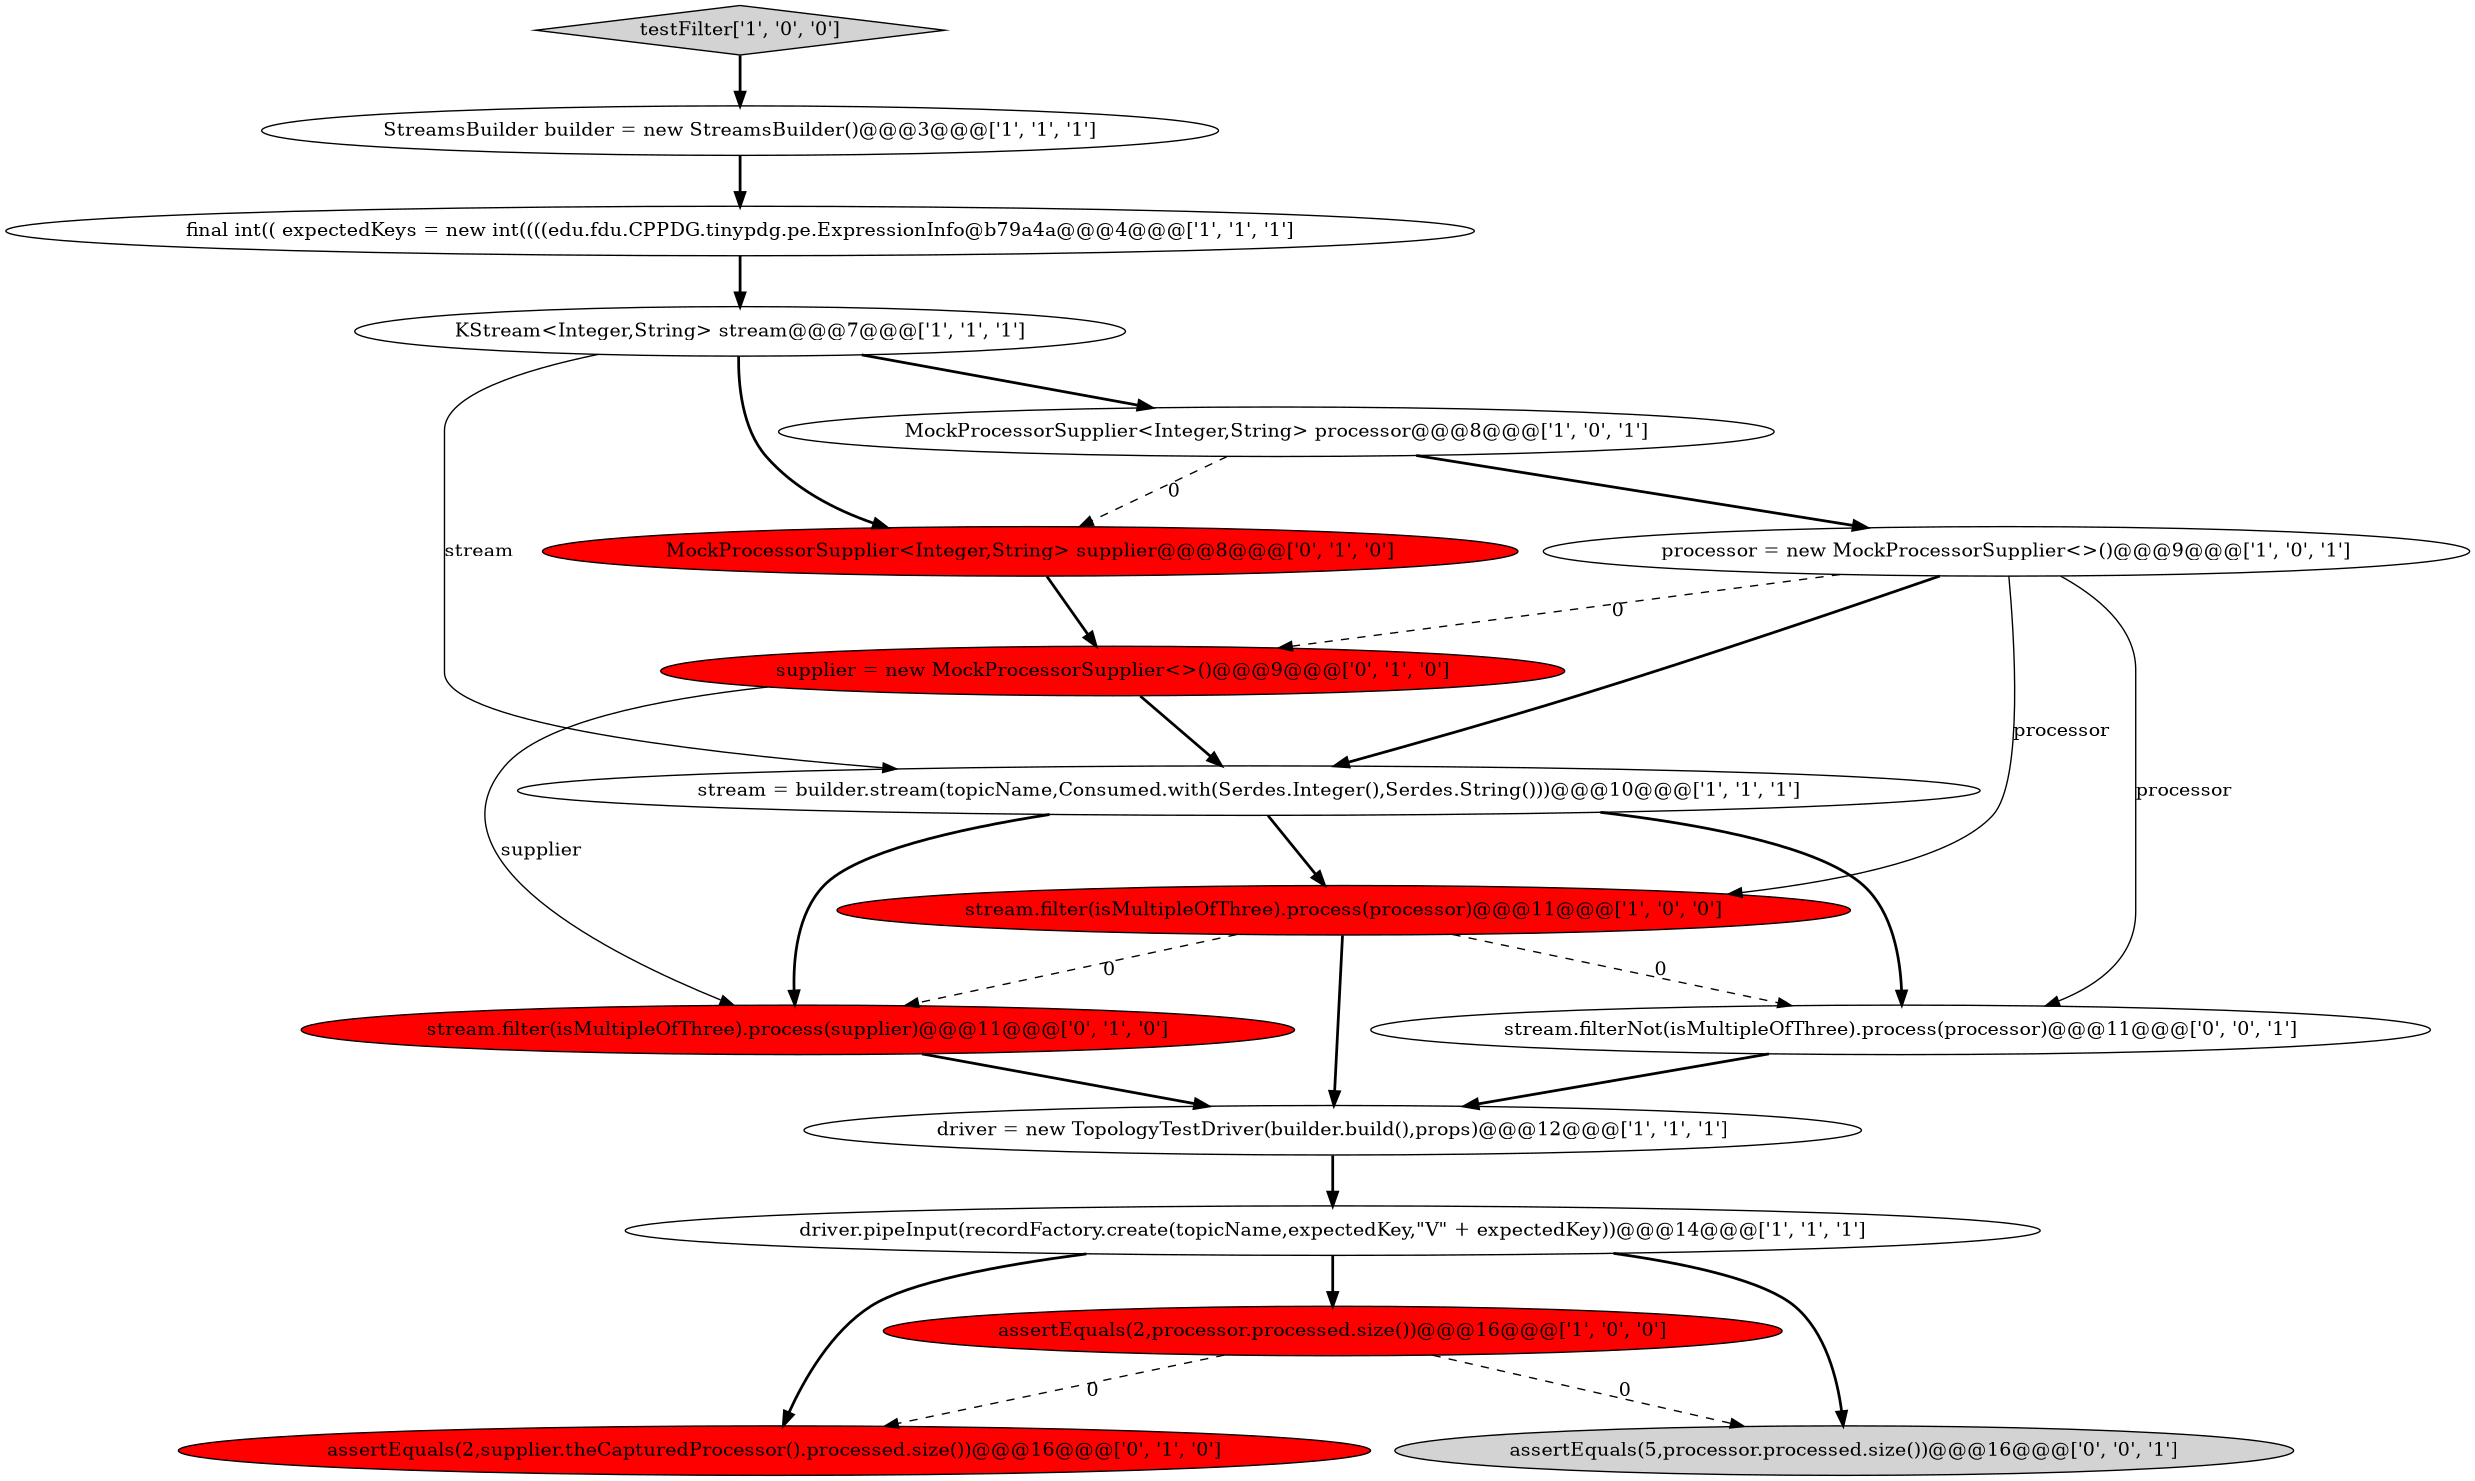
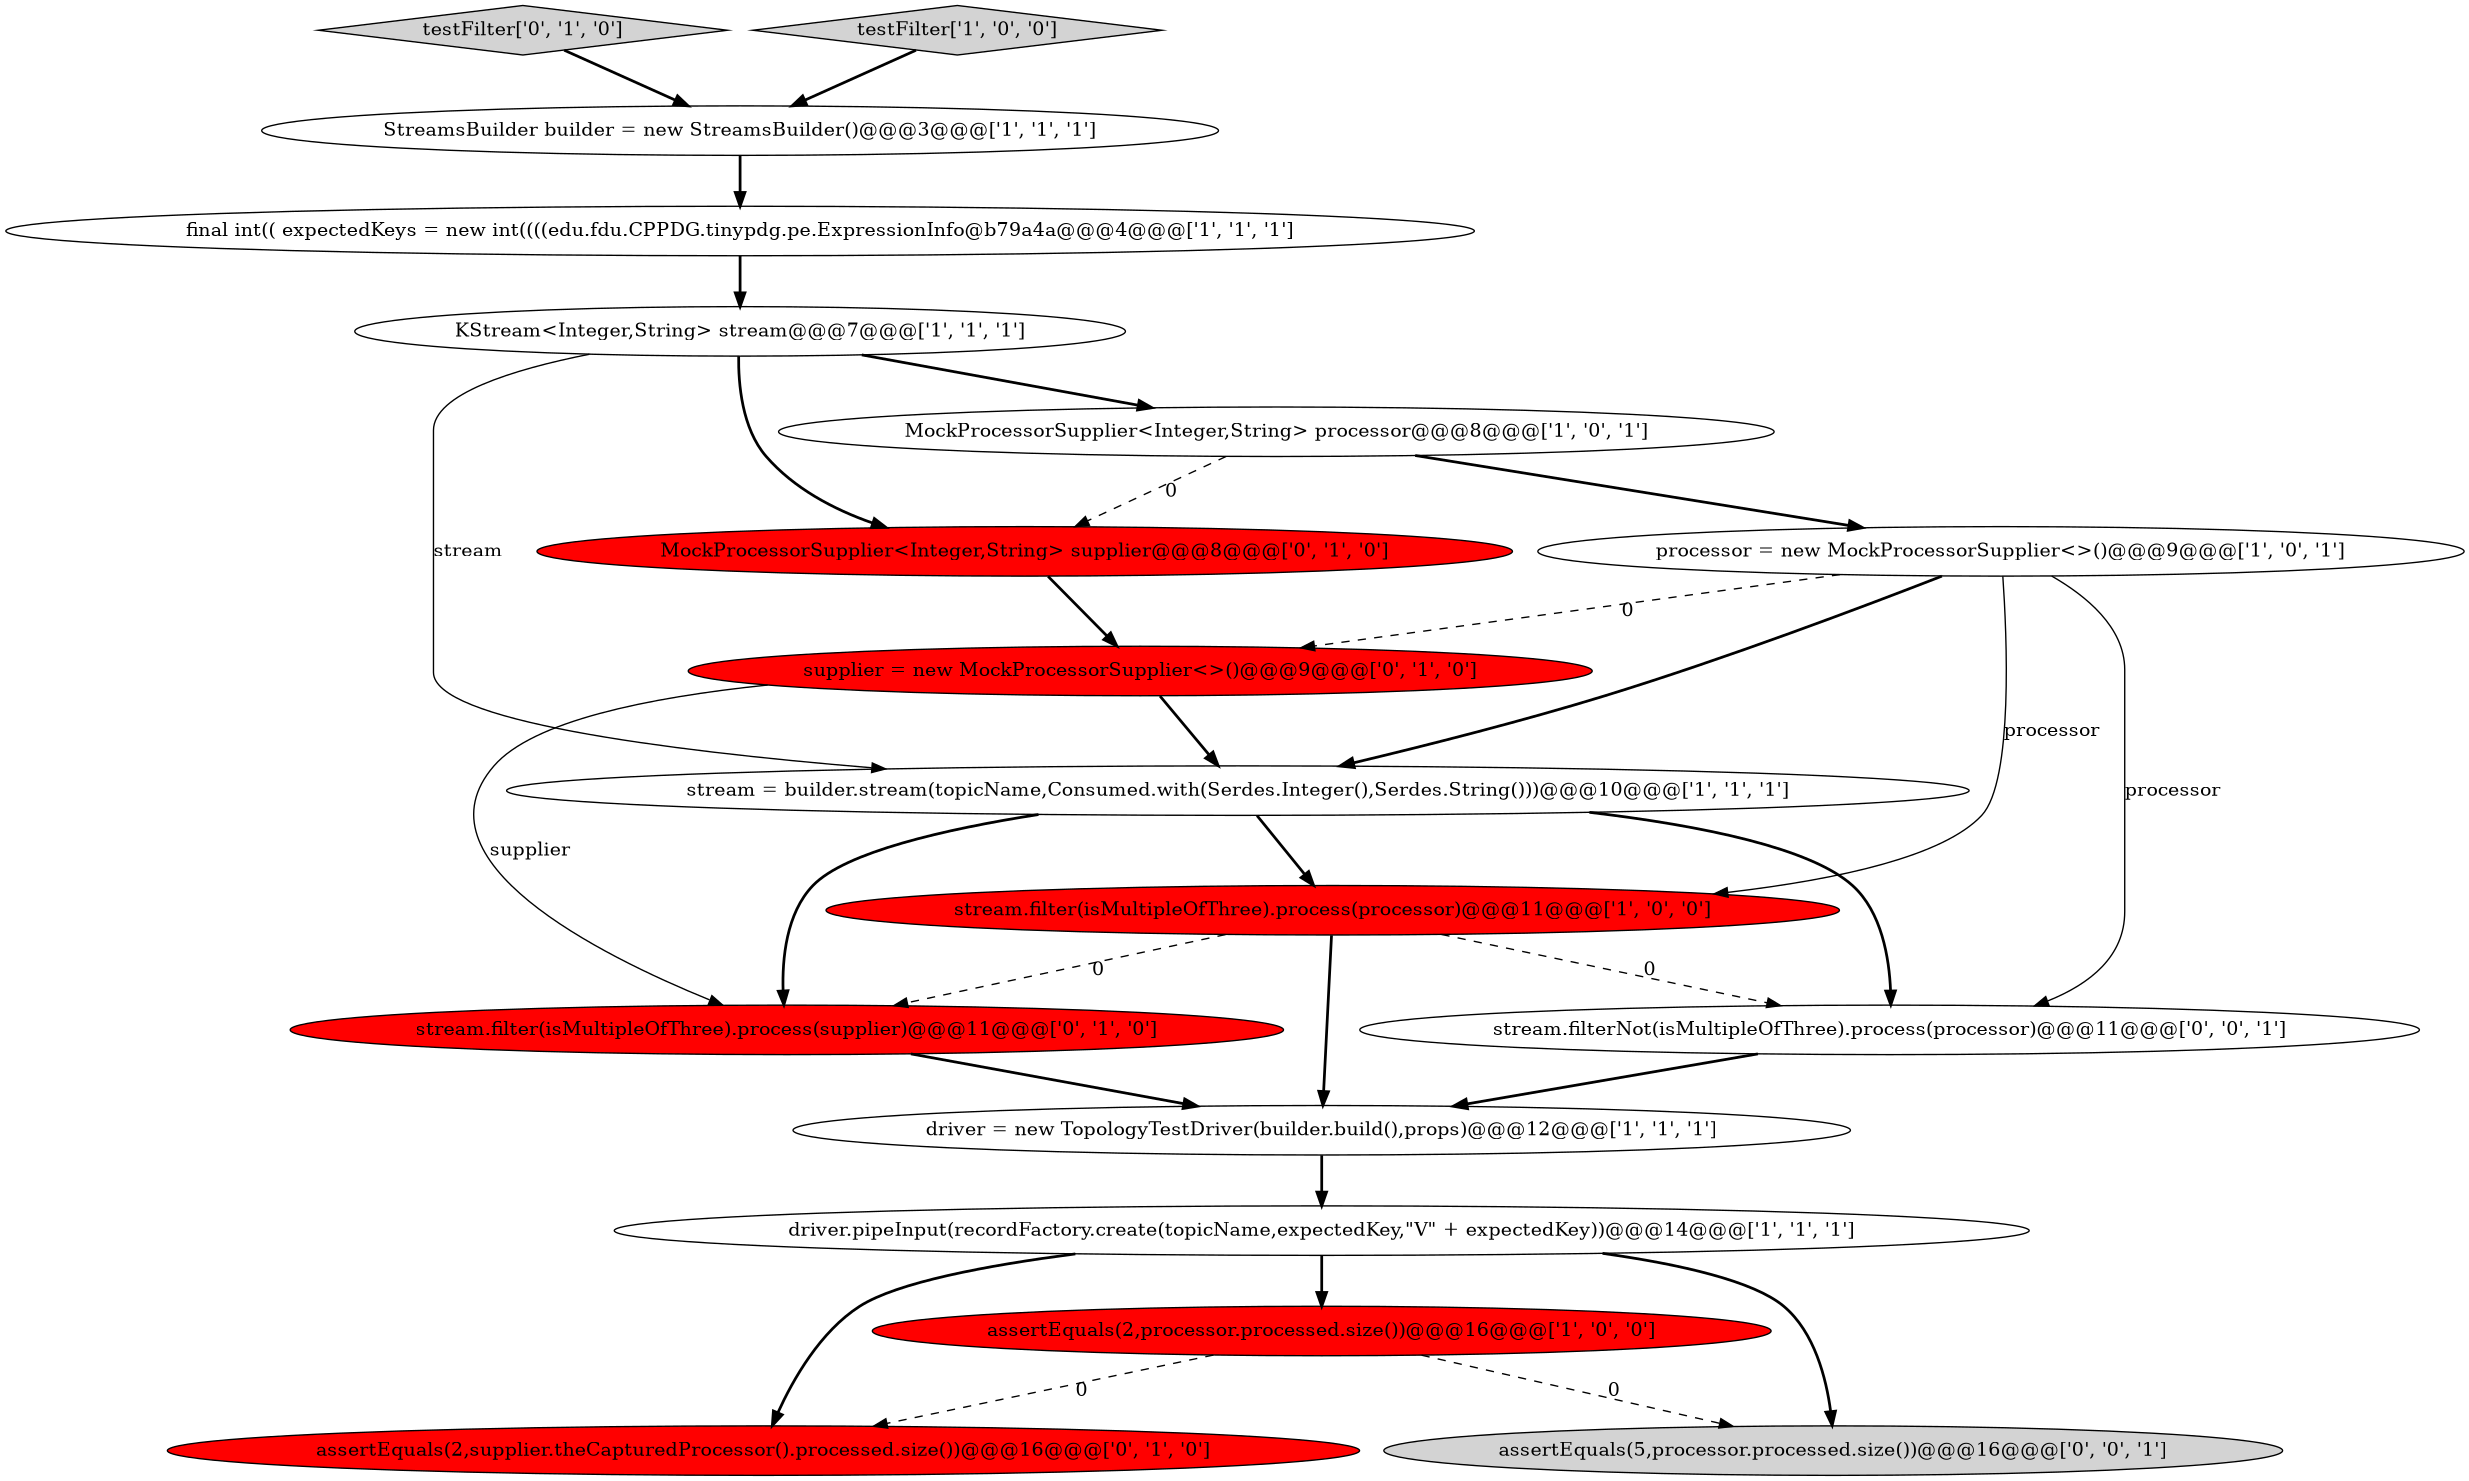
node "testFilter['0', '1', '0']": added
